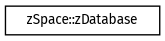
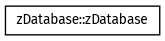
node "zSpace::zDatabase": label "zSpace::zDatabase" -> "zDatabase::zDatabase"
